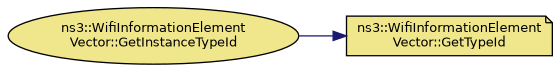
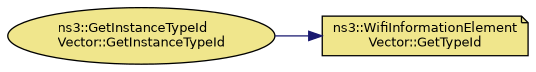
node "ns3::WifiInformationElement Vector::GetInstanceTypeId": label "ns3::WifiInformationElement Vector::GetInstanceTypeId" -> "ns3::GetInstanceTypeId Vector::GetInstanceTypeId"
